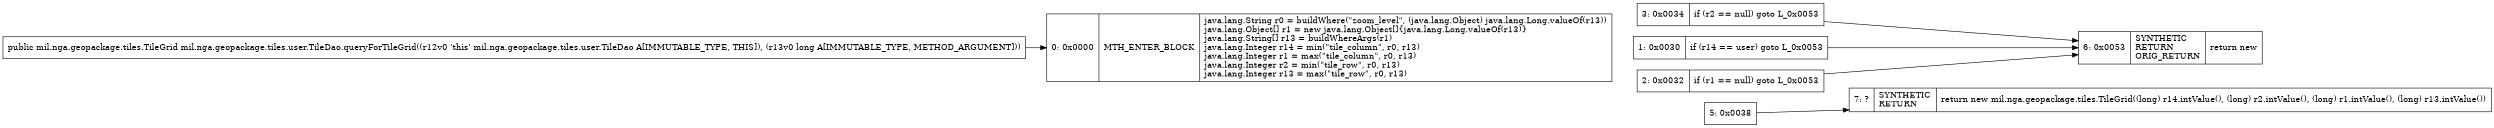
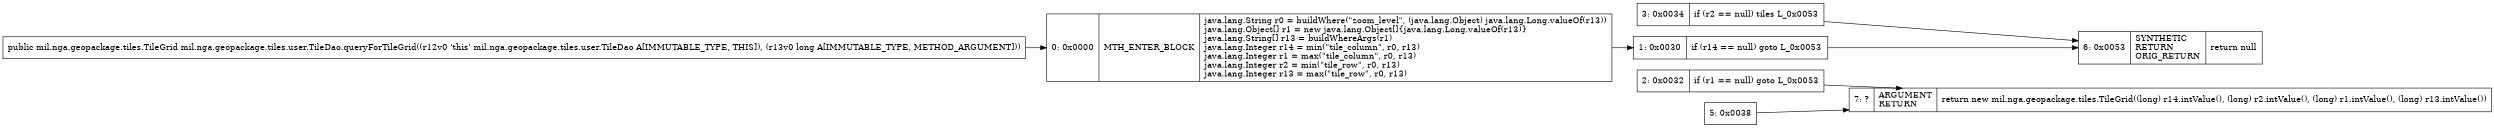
node "3: 0x0034": text "if (r2 == null) goto L_0x0053" -> "if (r2 == null) tiles L_0x0053"
node "1: 0x0030": text "if (r14 == user) goto L_0x0053" -> "if (r14 == null) goto L_0x0053"
node "6: 0x0053": text "return new" -> "return null"
edge "0: 0x0000" -> "1: 0x0030": added
edge "2: 0x0032" -> "6: 0x0053": now "2: 0x0032" -> "7: ?"
node "7: ?": text "SYNTHETIC" -> "ARGUMENT"
